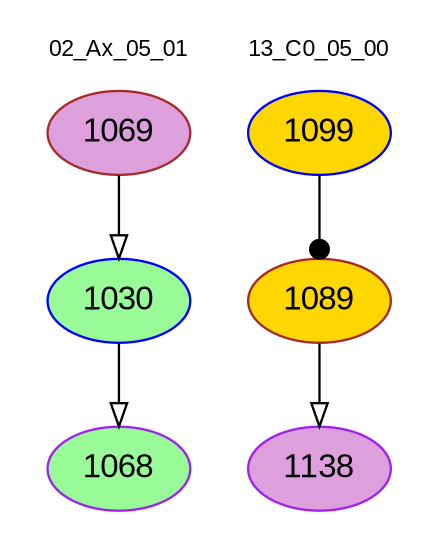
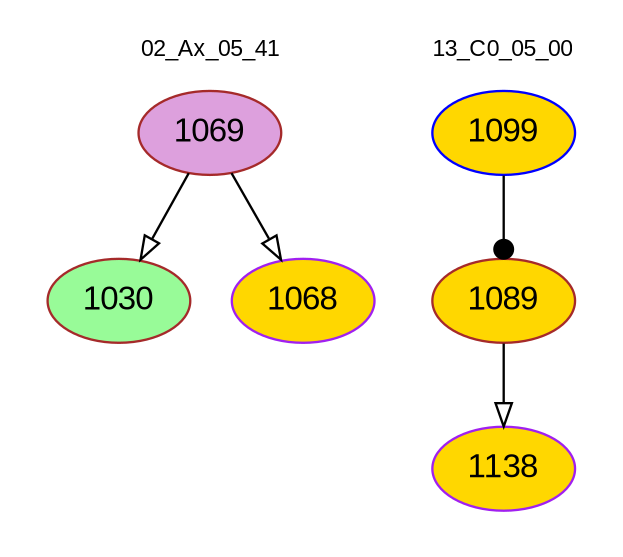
cluster "02_Ax_05_01": label "02_Ax_05_01" -> "02_Ax_05_41"
node "1030": color blue -> brown
edge "1030" -> "1068": now "1069" -> "1068"
node "1068": fillcolor palegreen -> gold
node "1138": fillcolor plum -> gold
